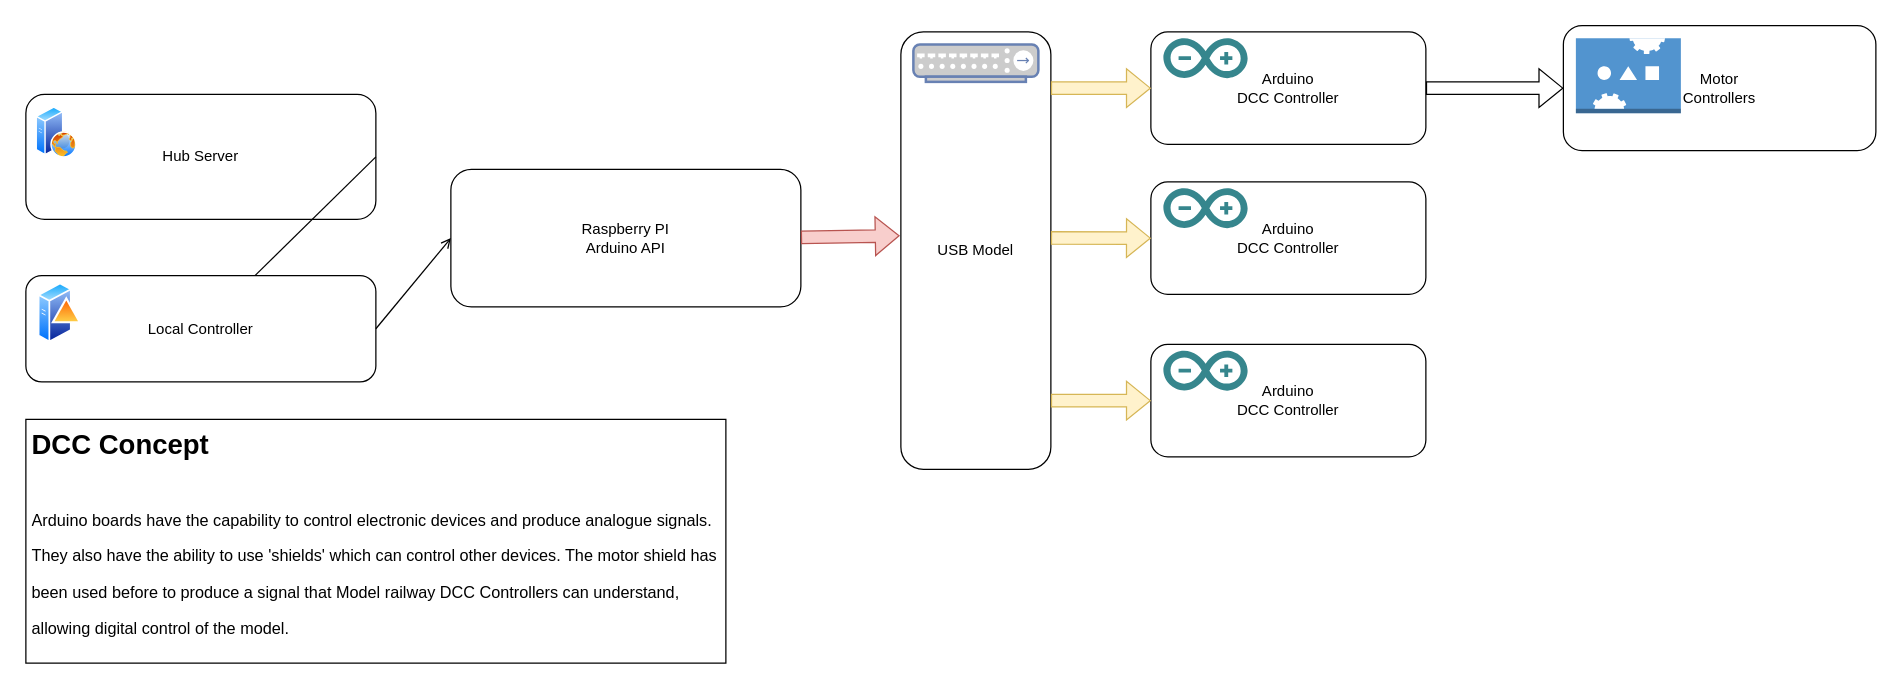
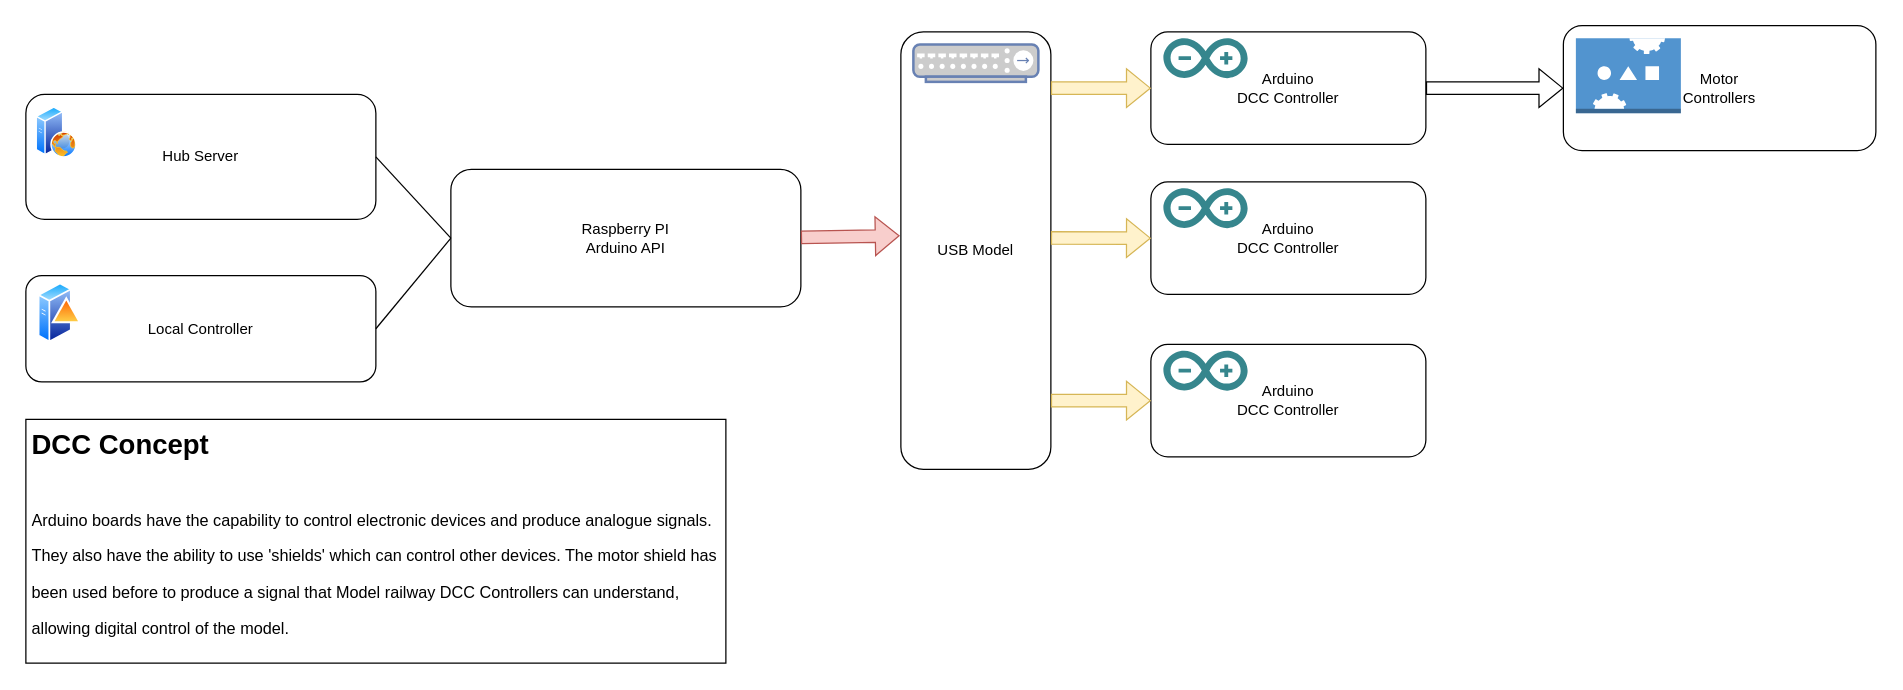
edge "Hub Server" -- "Local Controller": now "Hub Server" -- "Raspberry PI Arduino API"
edge "Local Controller" -> "Raspberry PI Arduino API": arrowhead open -> none
